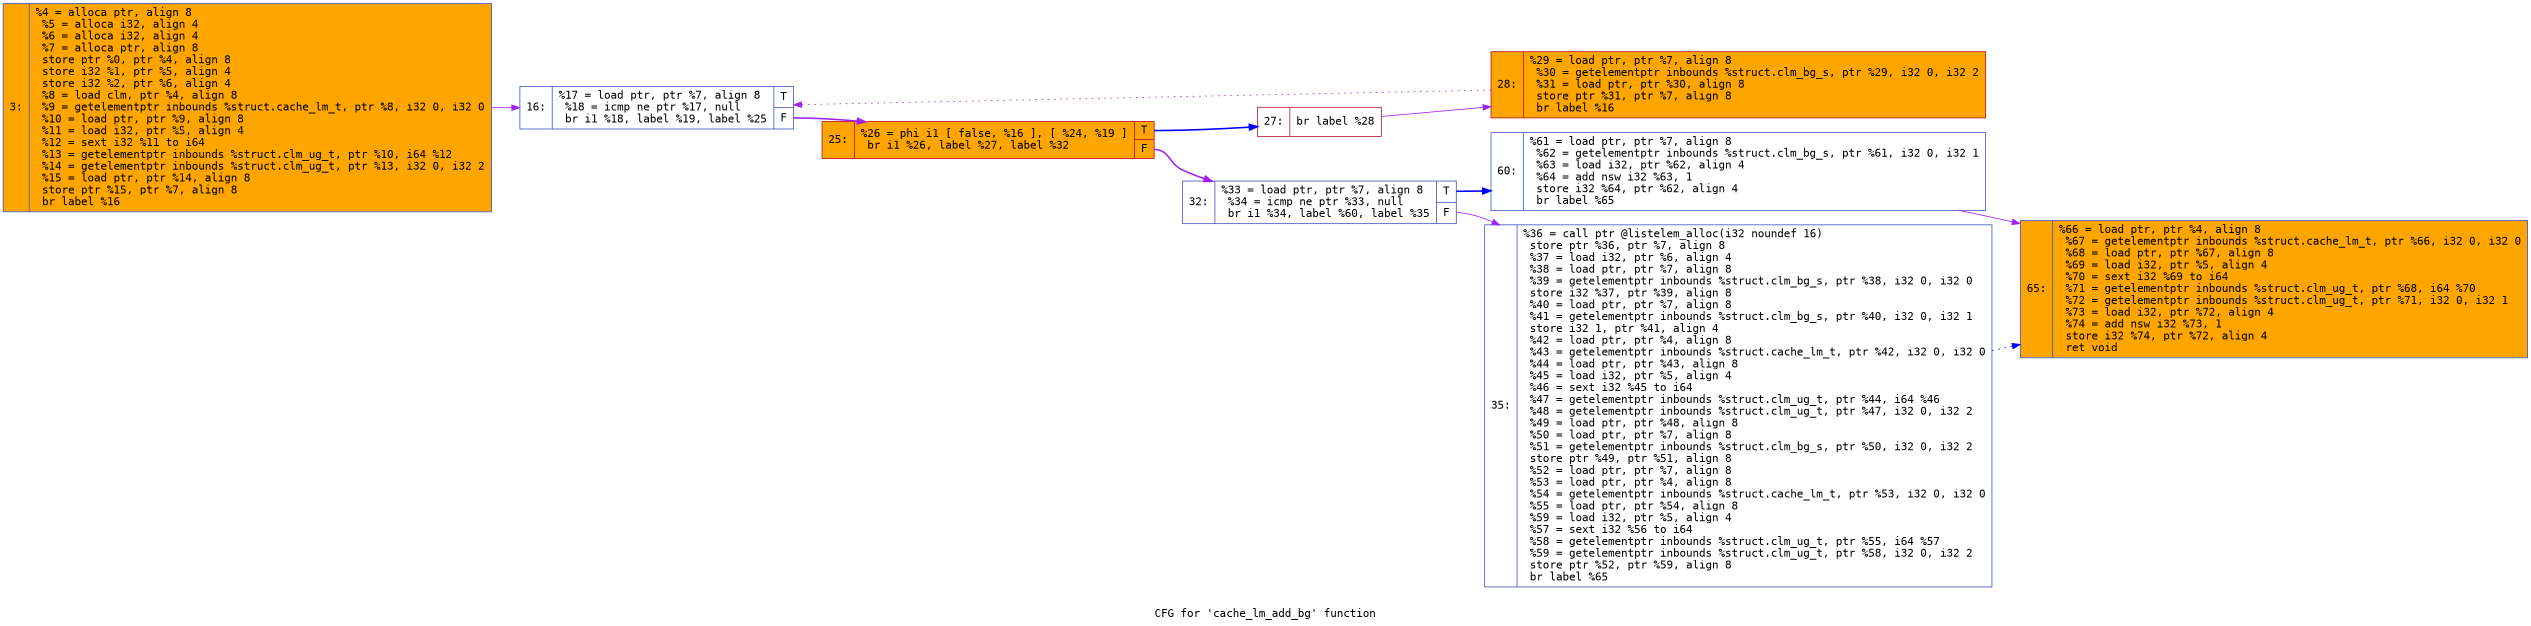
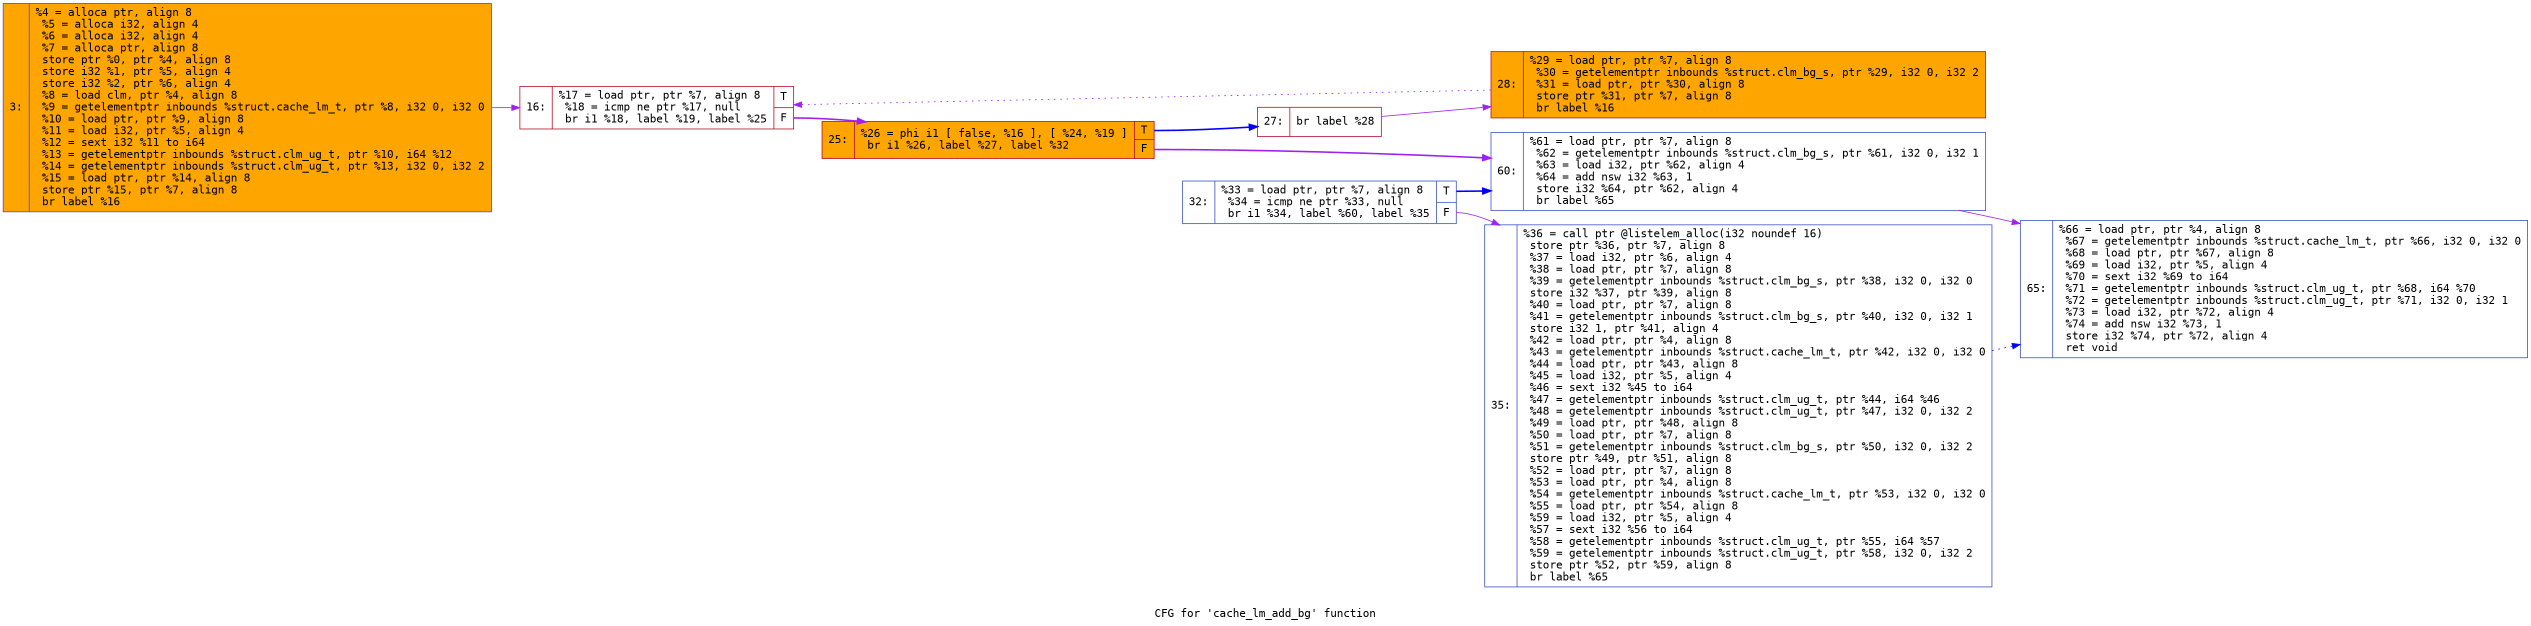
node "16:": color #3d50c3ff -> #b70d28ff
edge "25:" -> "32:": now "25:" -> "60:"
node "65:": fillcolor orange -> white
